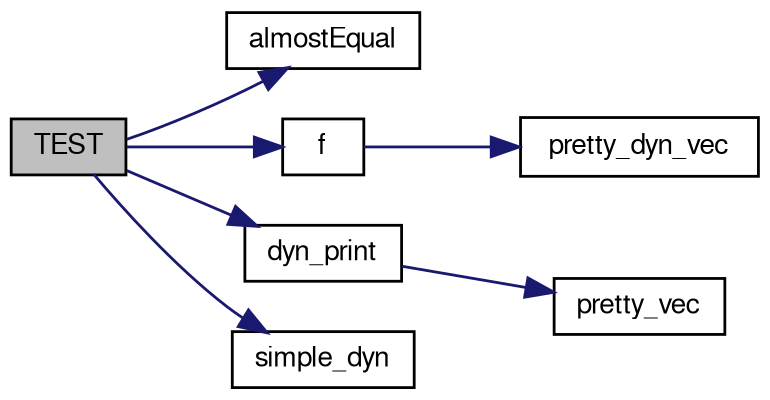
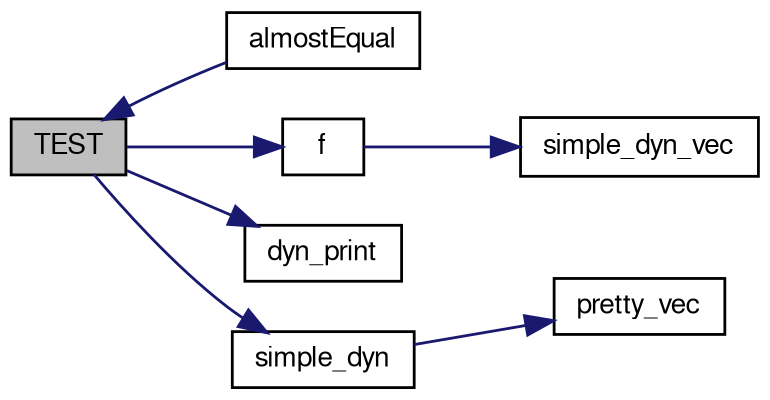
edge "TEST" -> "almostEqual": reversed
node "pretty_dyn_vec": label "pretty_dyn_vec" -> "simple_dyn_vec"
edge "dyn_print" -> "pretty_vec": now "simple_dyn" -> "pretty_vec"
